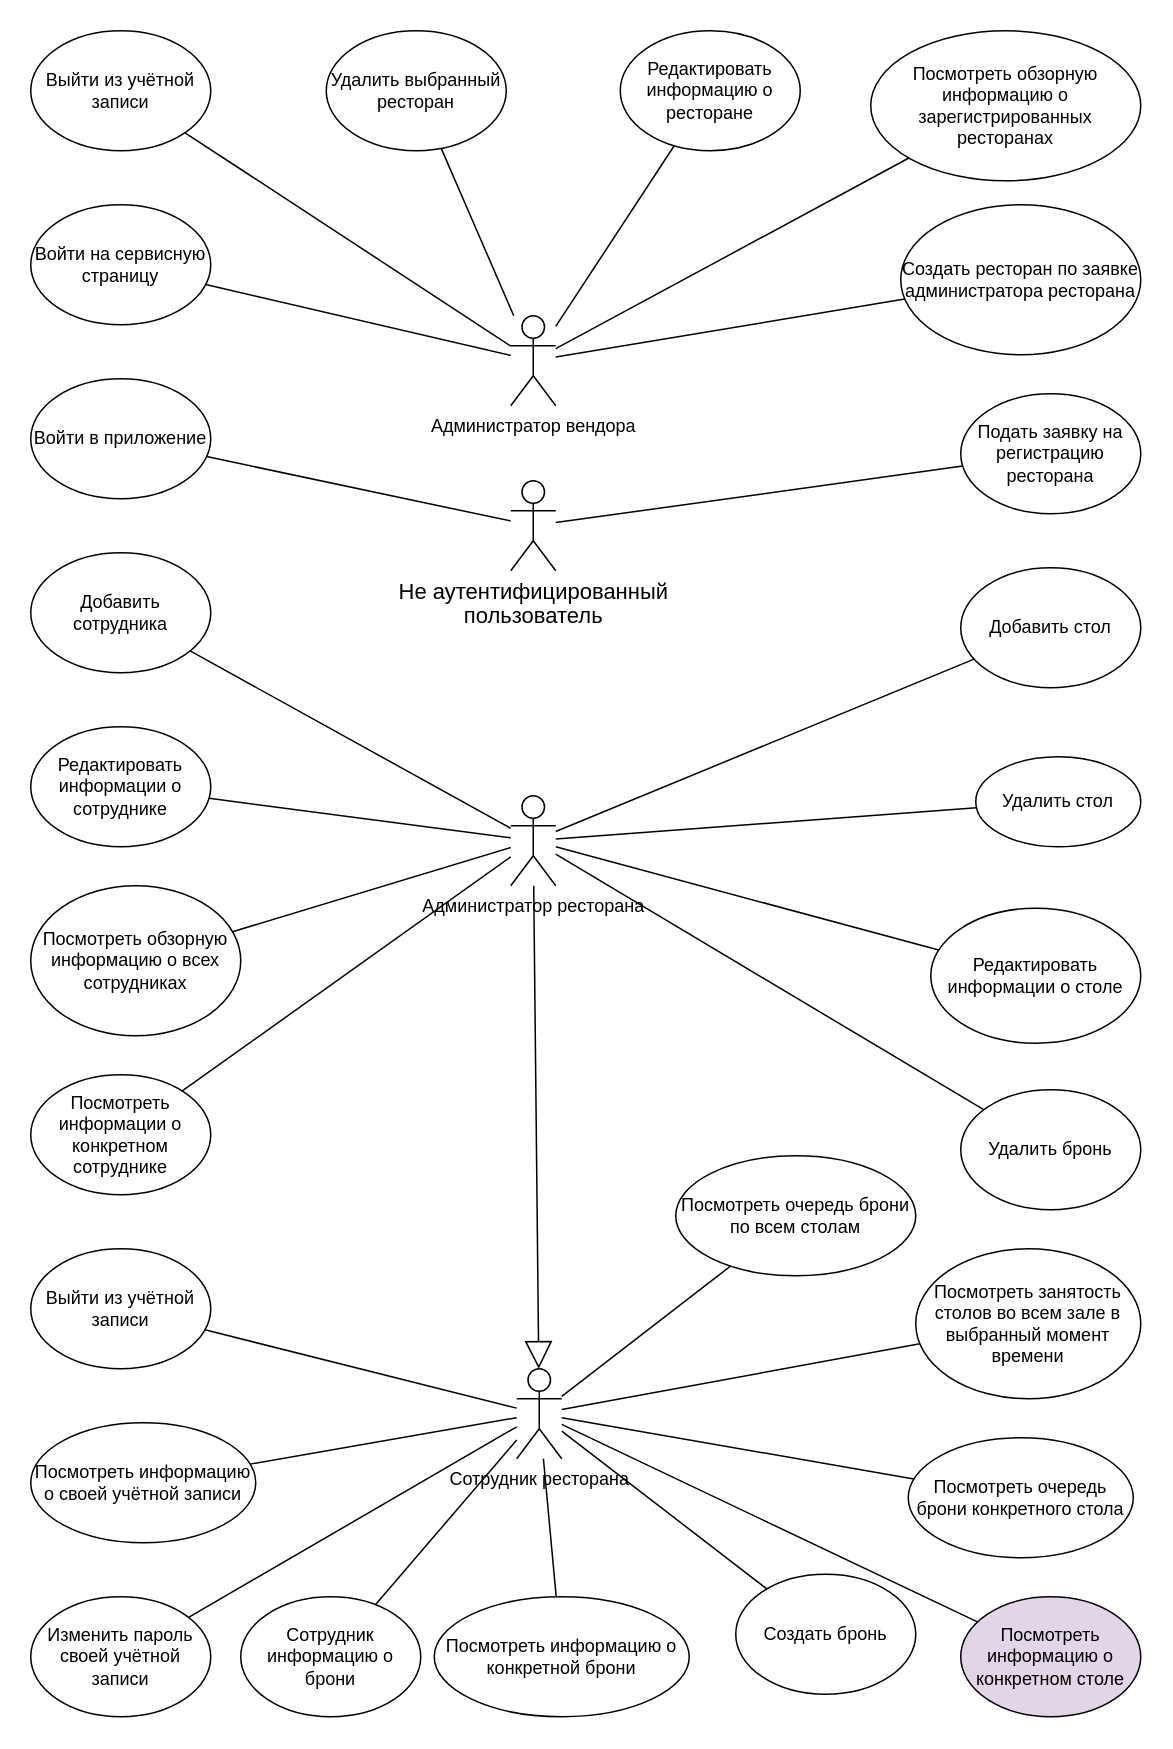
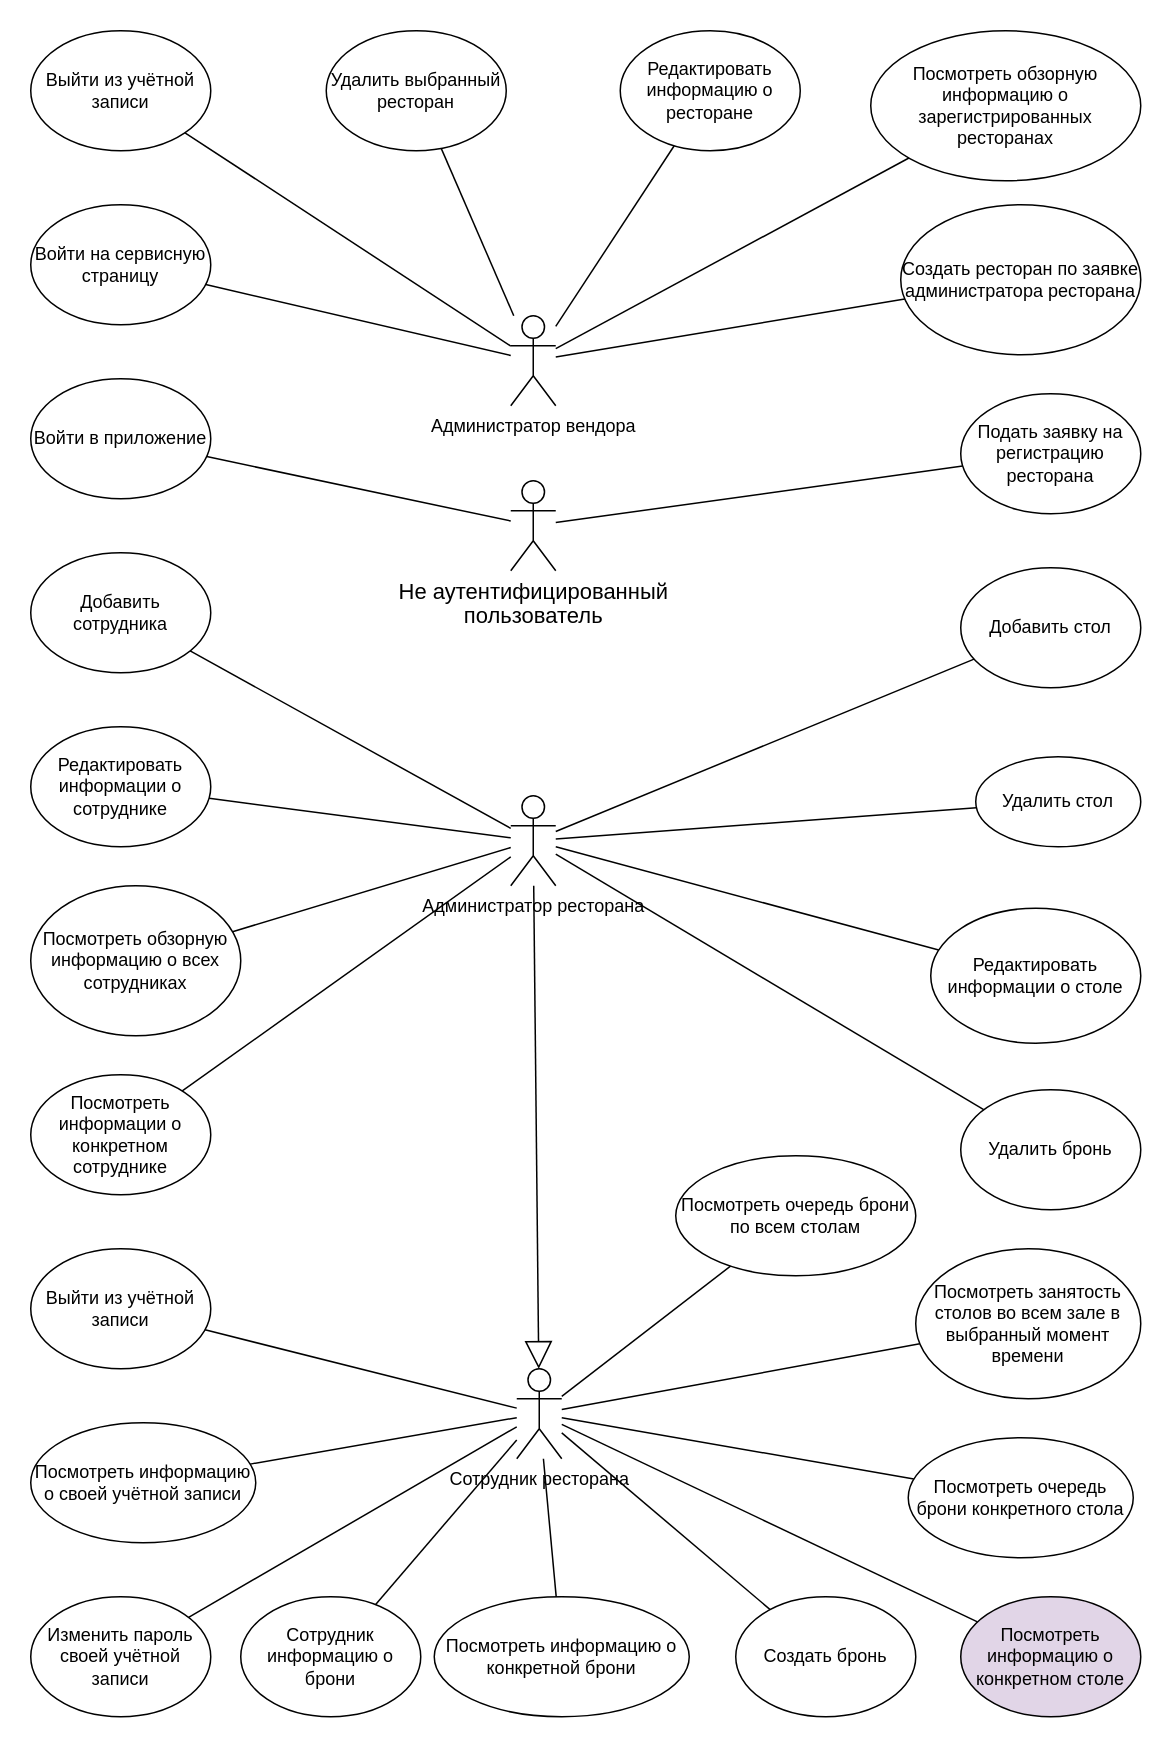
node "Создать бронь": moved (826, 1634) -> (826, 1657)
